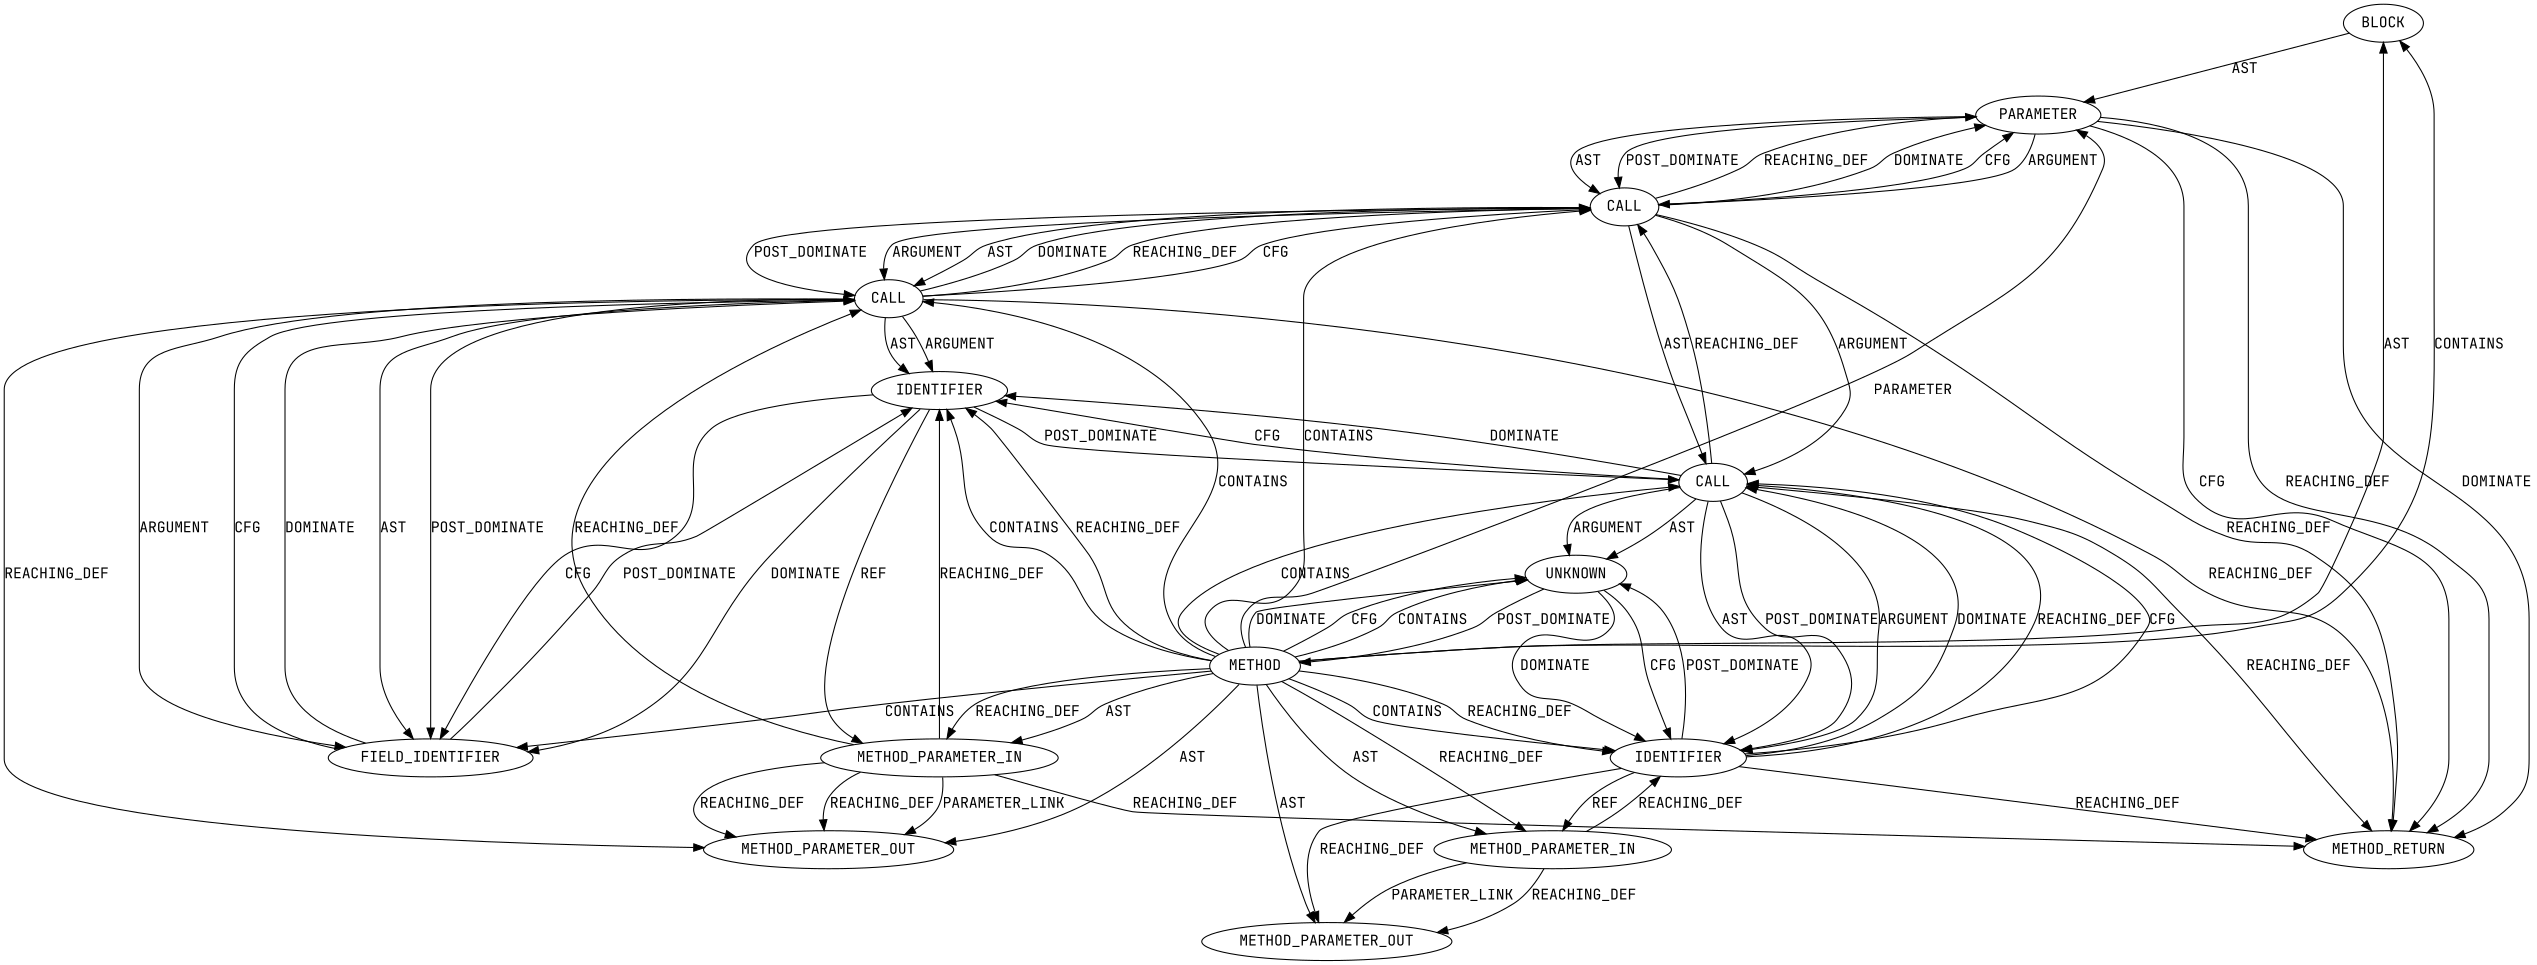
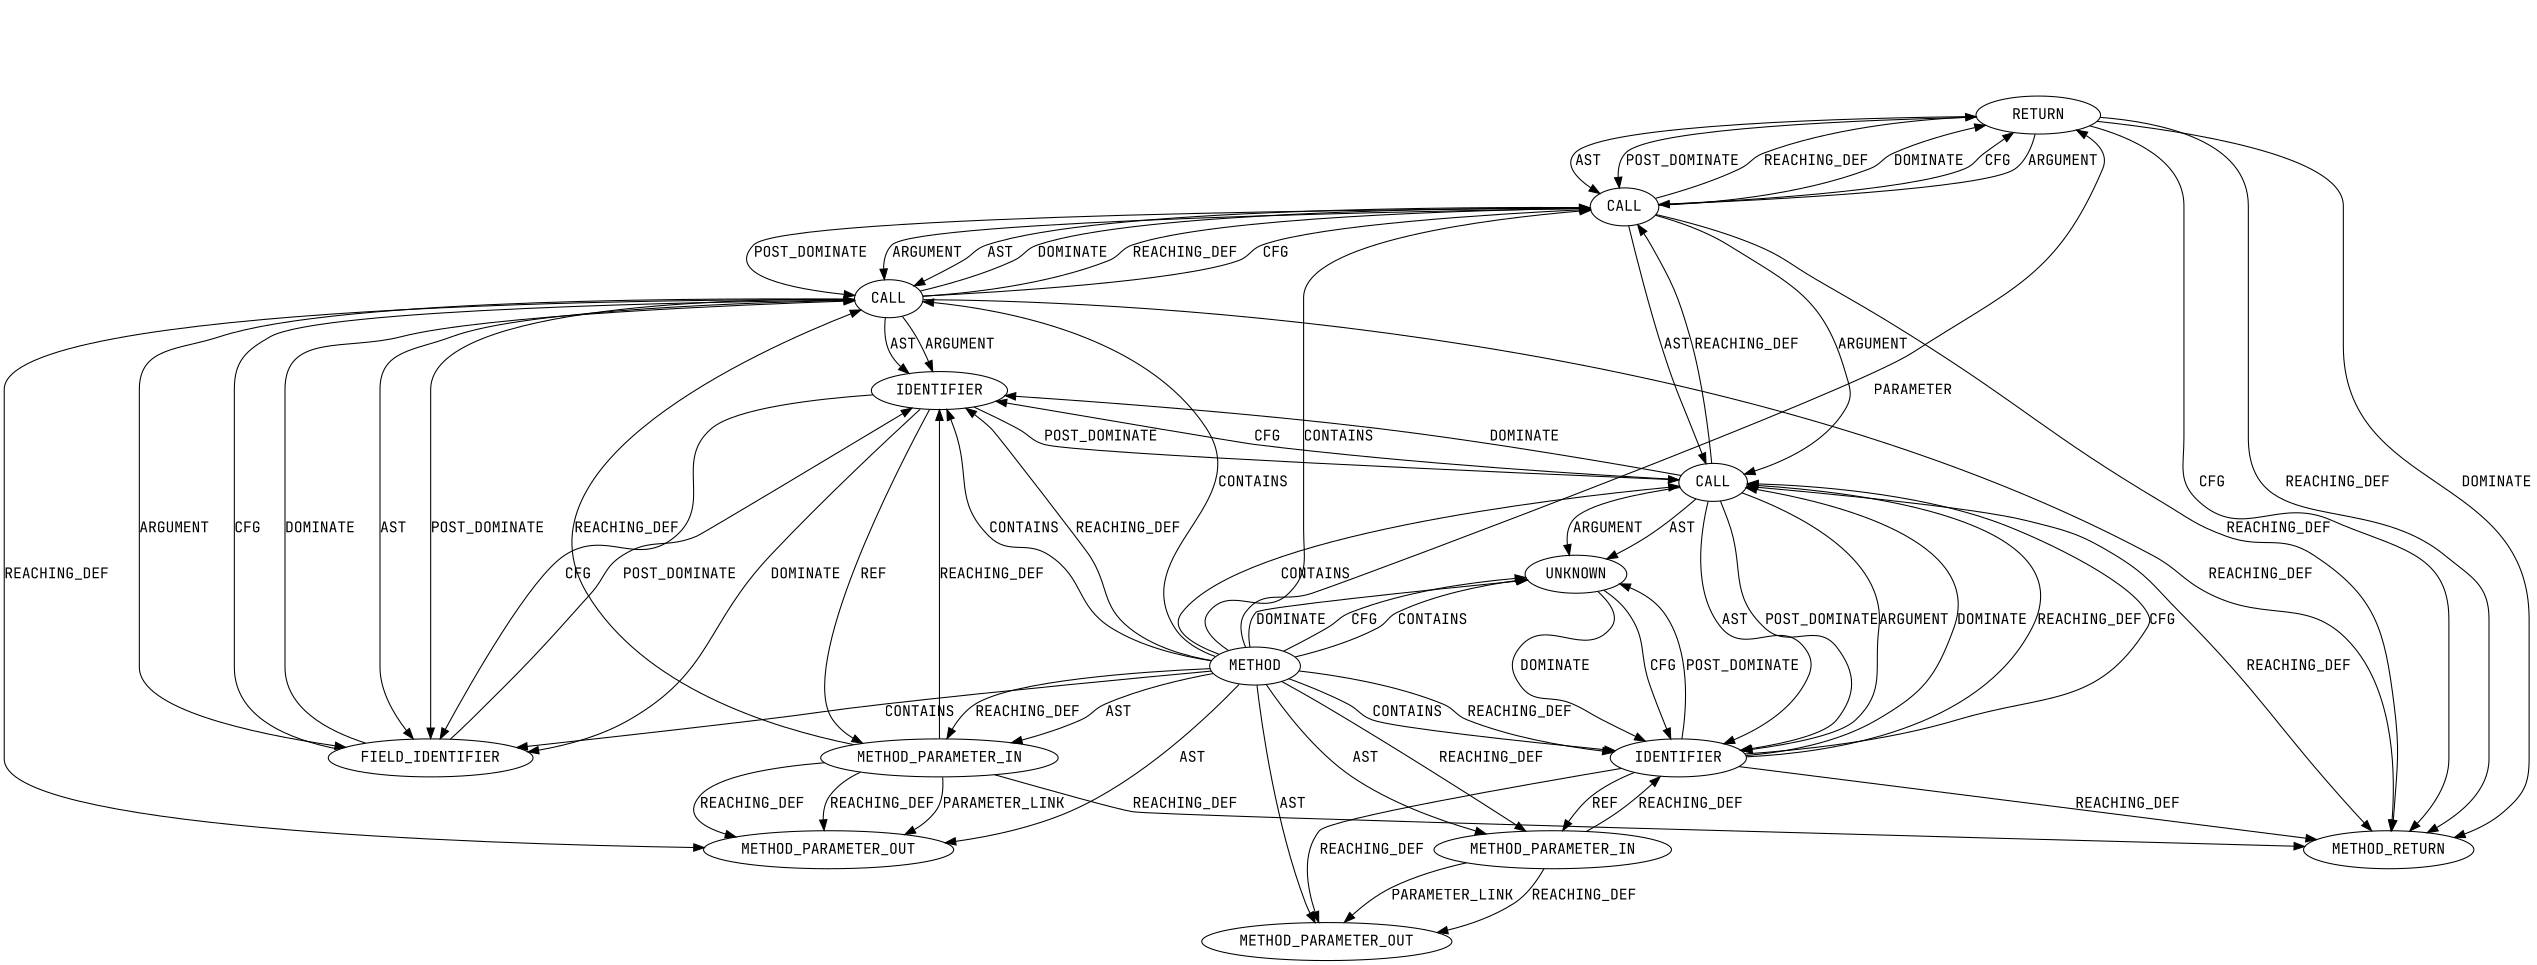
node "BLOCK": removed
node "PARAMETER": label "PARAMETER" -> "RETURN"
edge "UNKNOWN" -> "METHOD": removed, label "POST_DOMINATE"
